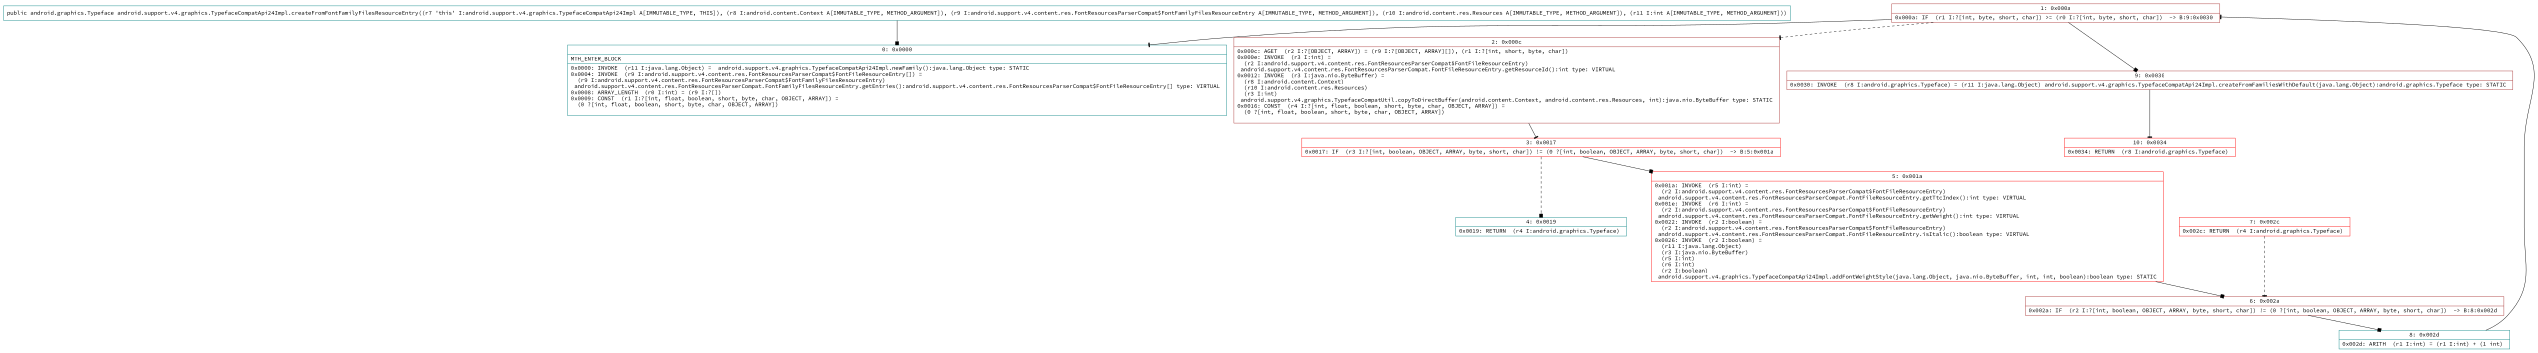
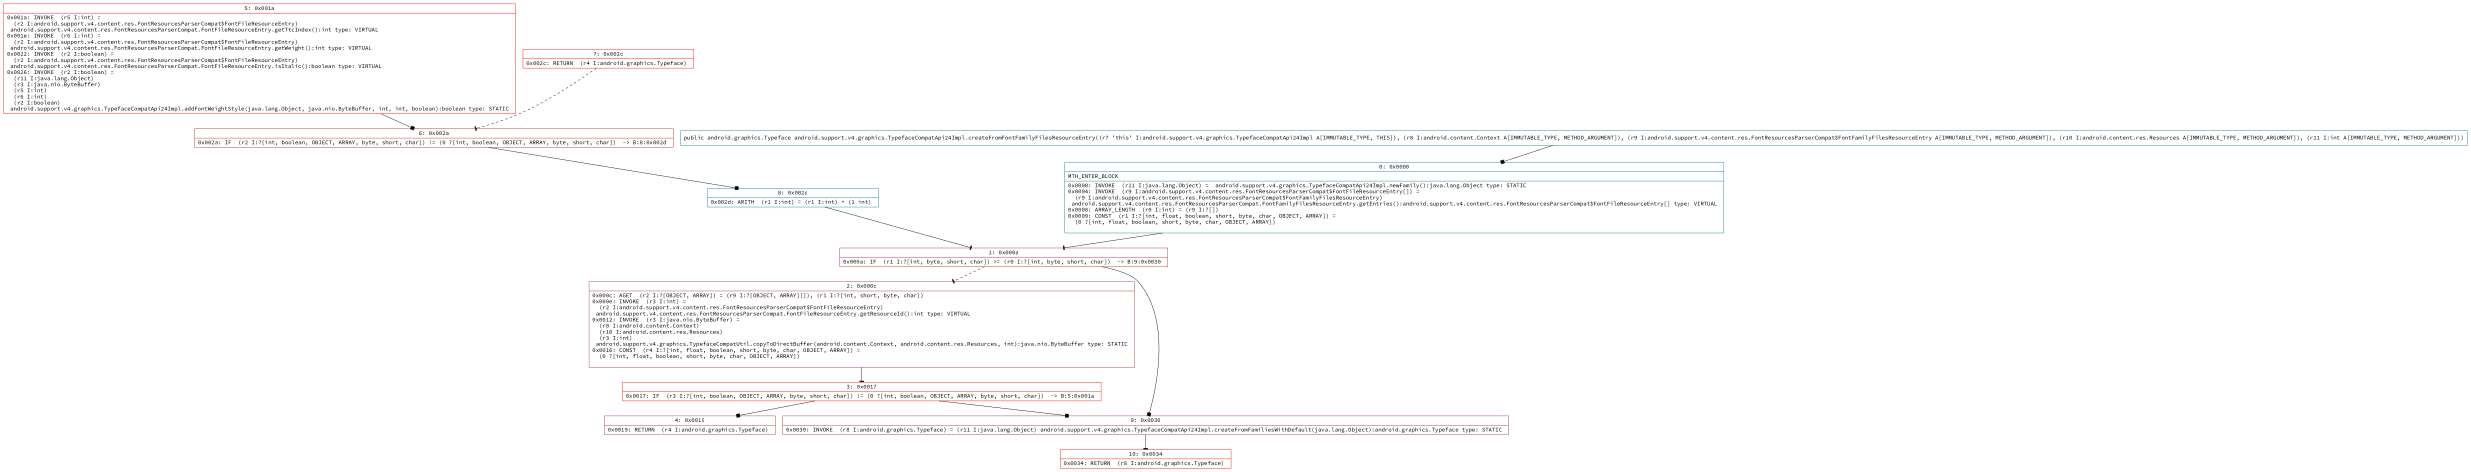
edge "1: 0x000a" -> "0: 0x0000": reversed
edge "3: 0x0017" -> "5: 0x001a": now "3: 0x0017" -> "9: 0x0030"
edge "3: 0x0017" -> "4: 0x0019": style dashed -> solid
node "4: 0x0019": color teal -> brown
